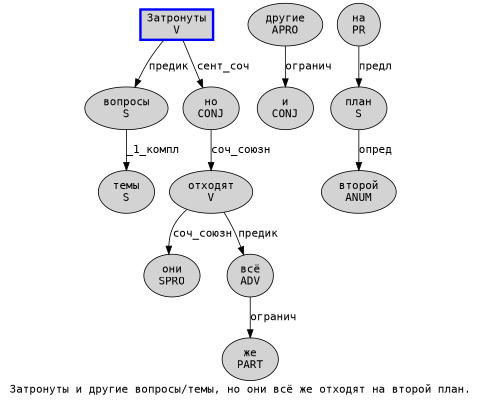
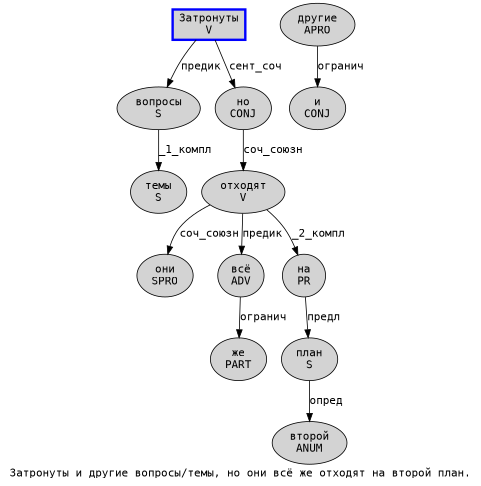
edge "отходят V" -> "на PR": added, label "_2_компл"
